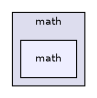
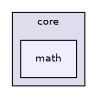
cluster "math": label "math" -> "core"
